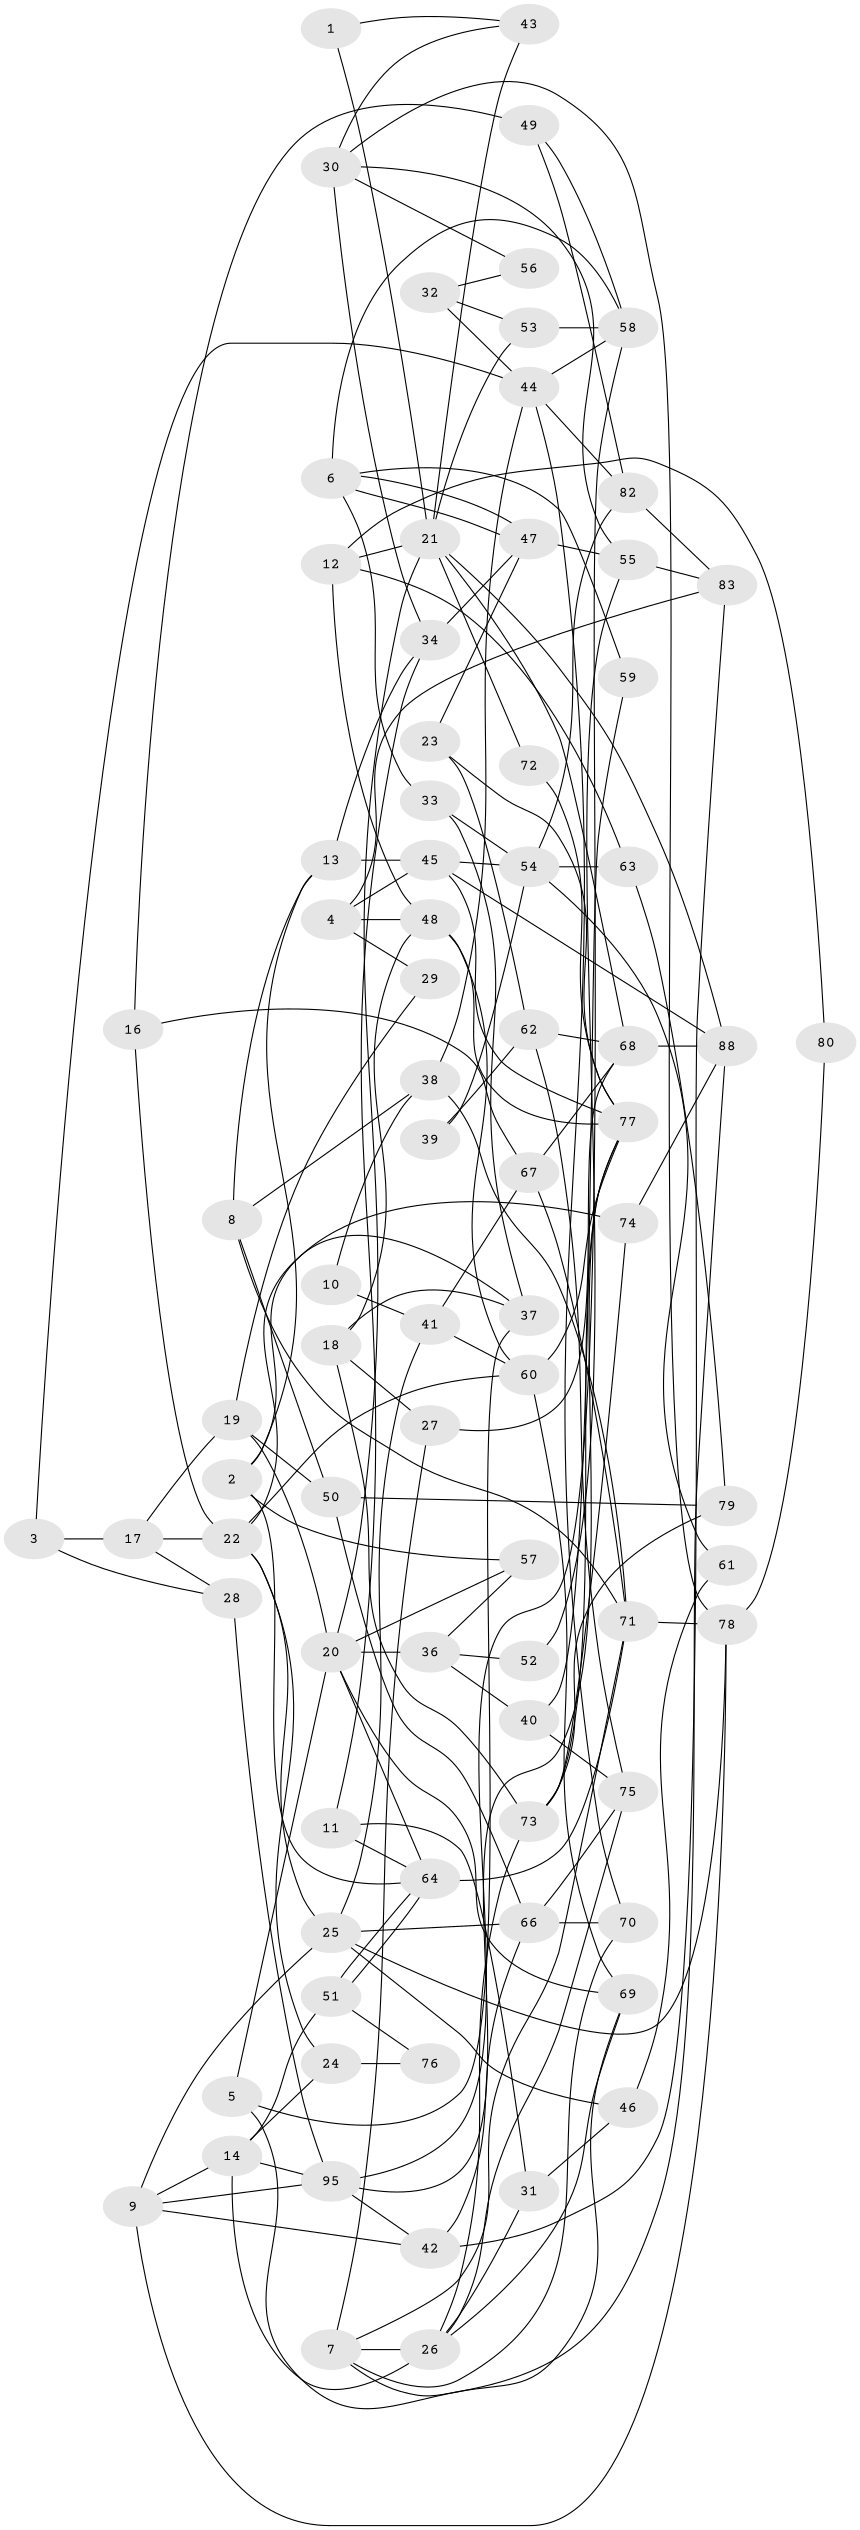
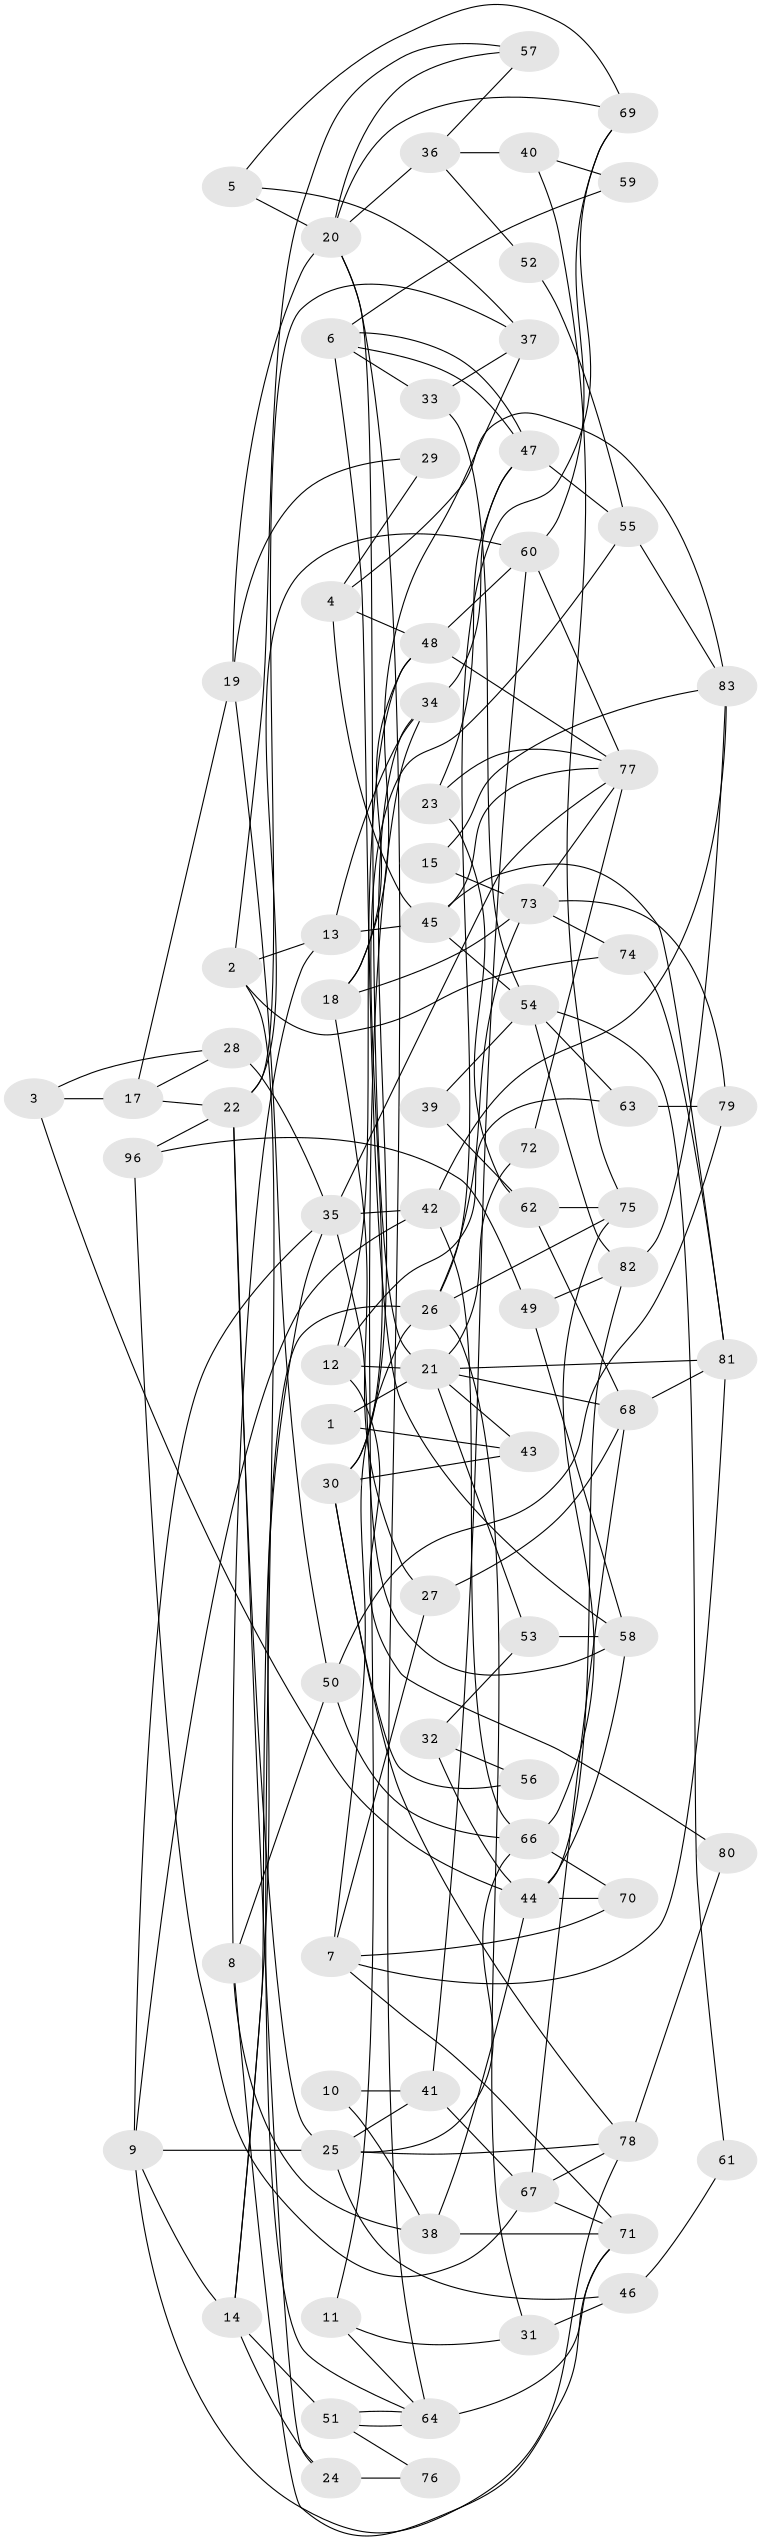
node "15": added
node "16": label "16" -> "96"
node "88": label "88" -> "81"
edge "71" -- "78": now "67" -- "78"
node "95": label "95" -> "35"
